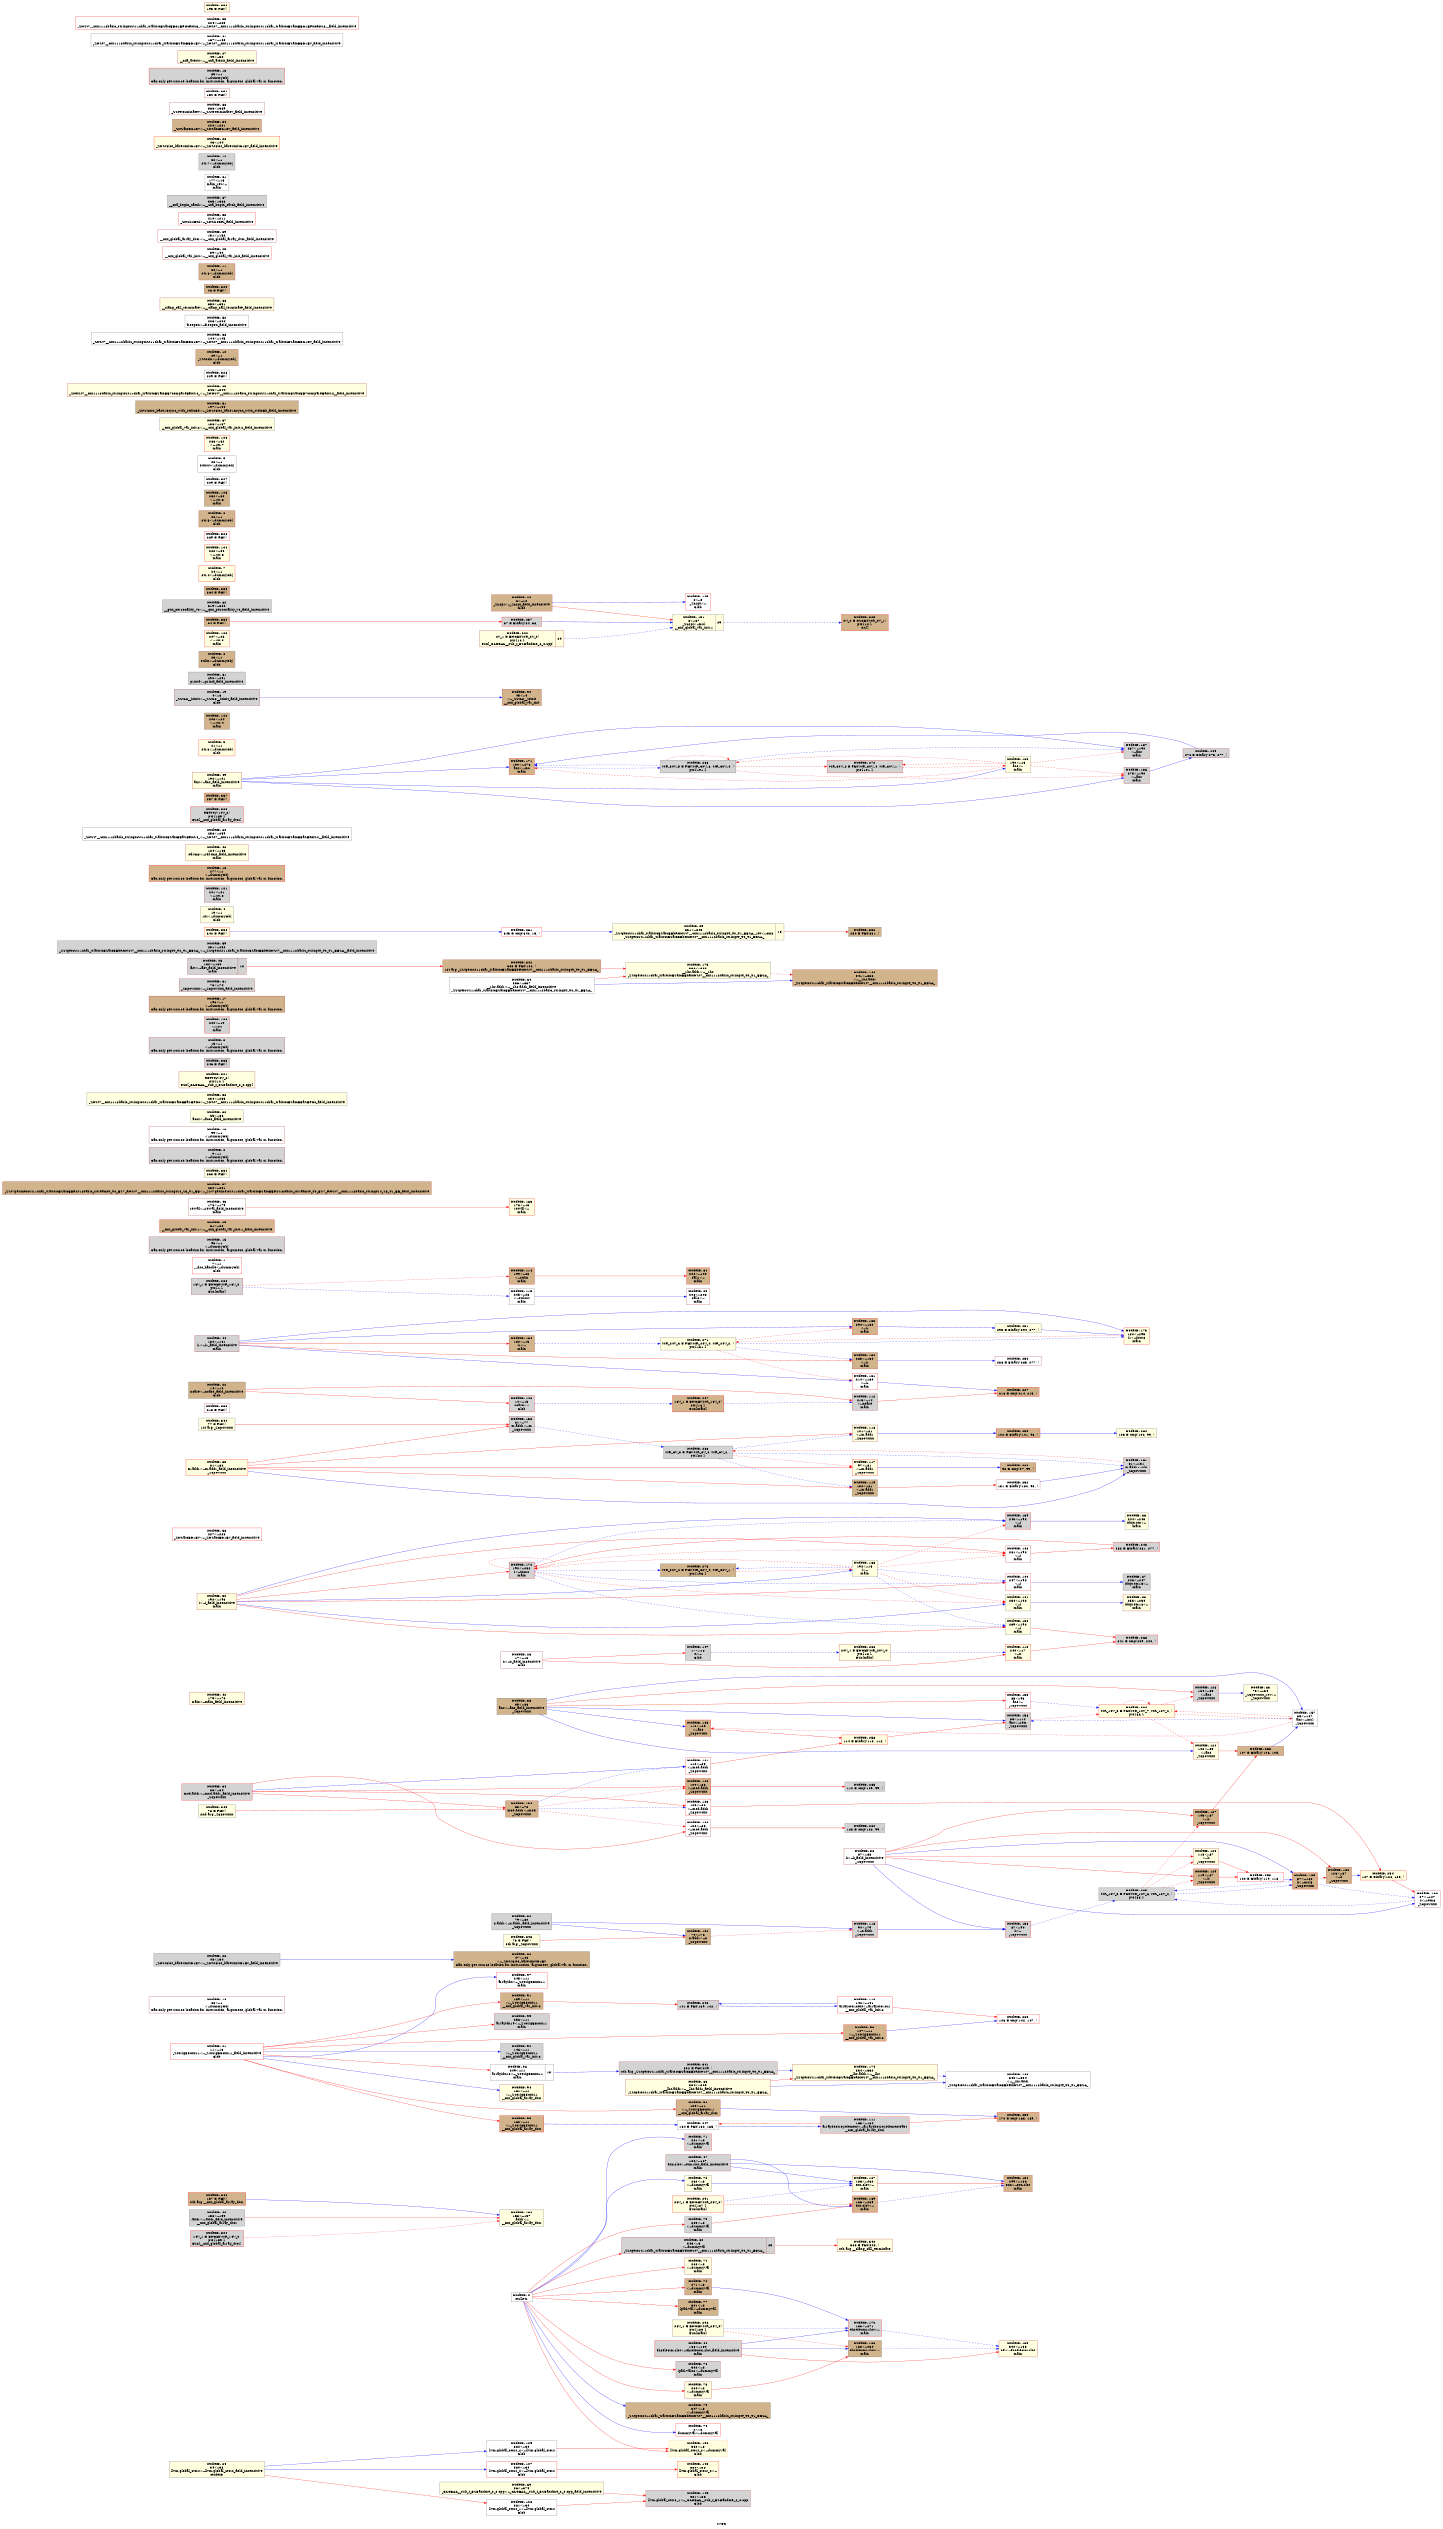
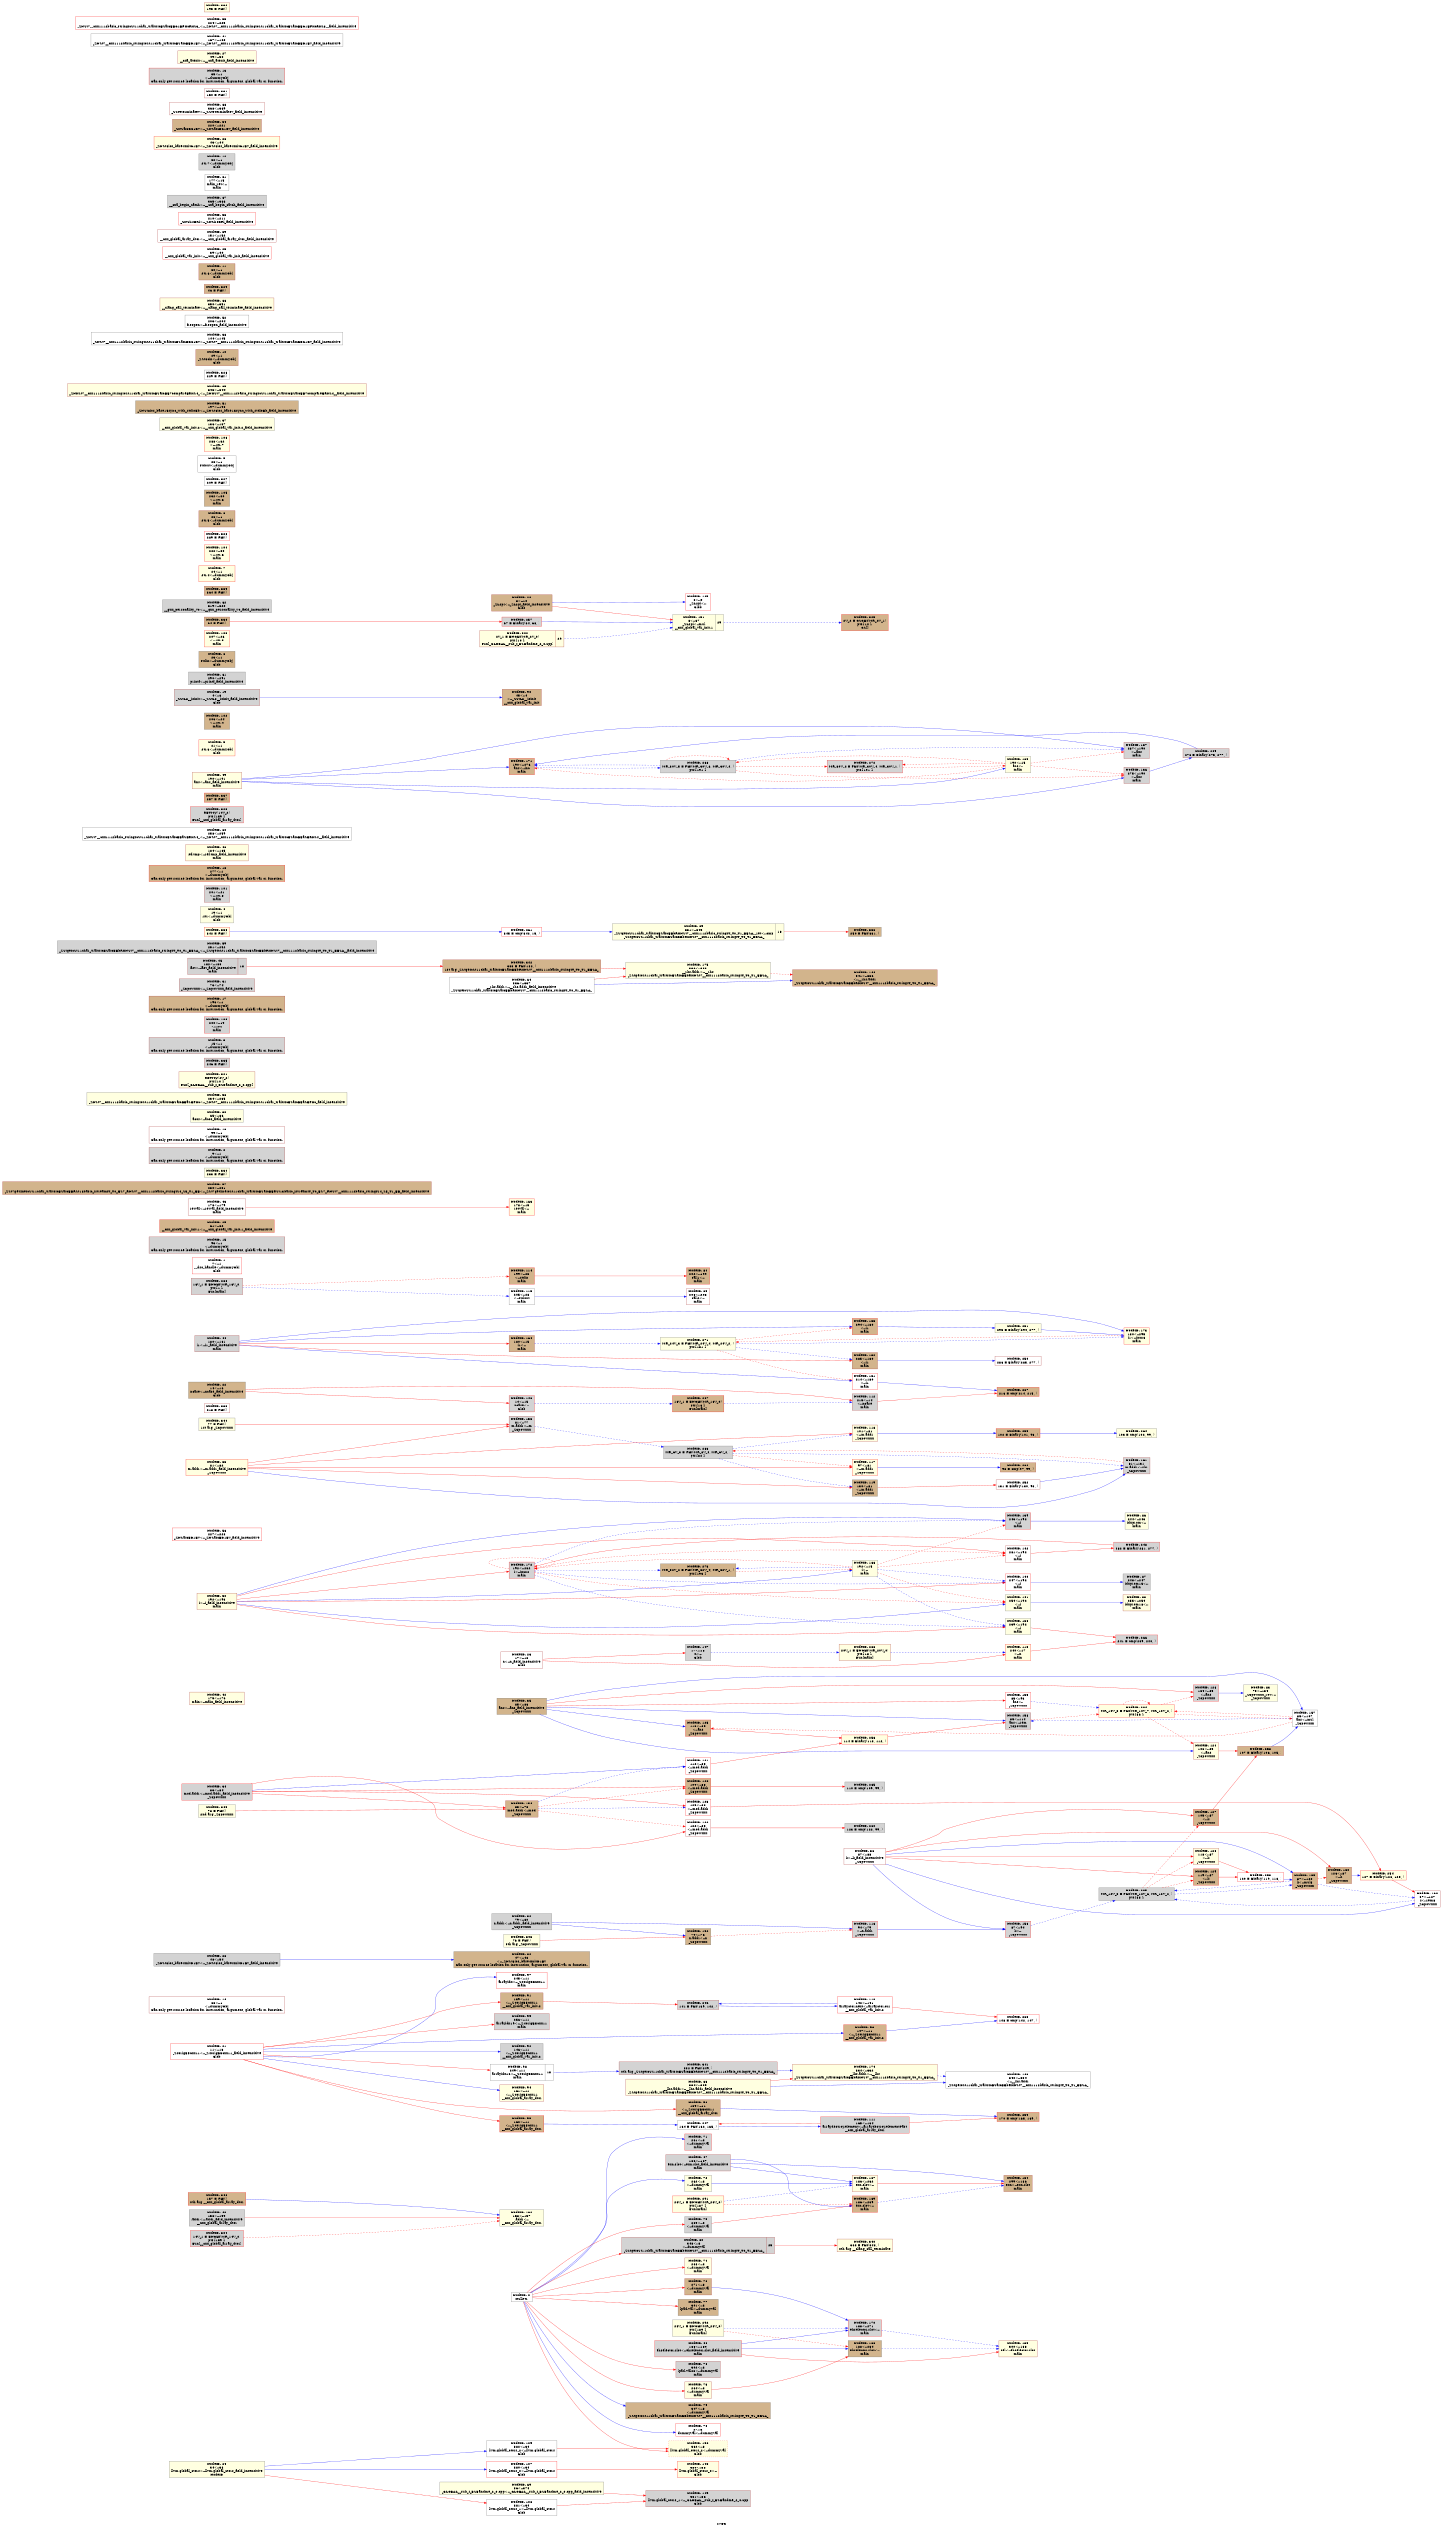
edge "NodeID: 21" -> "NodeID: 93": color red -> blue
